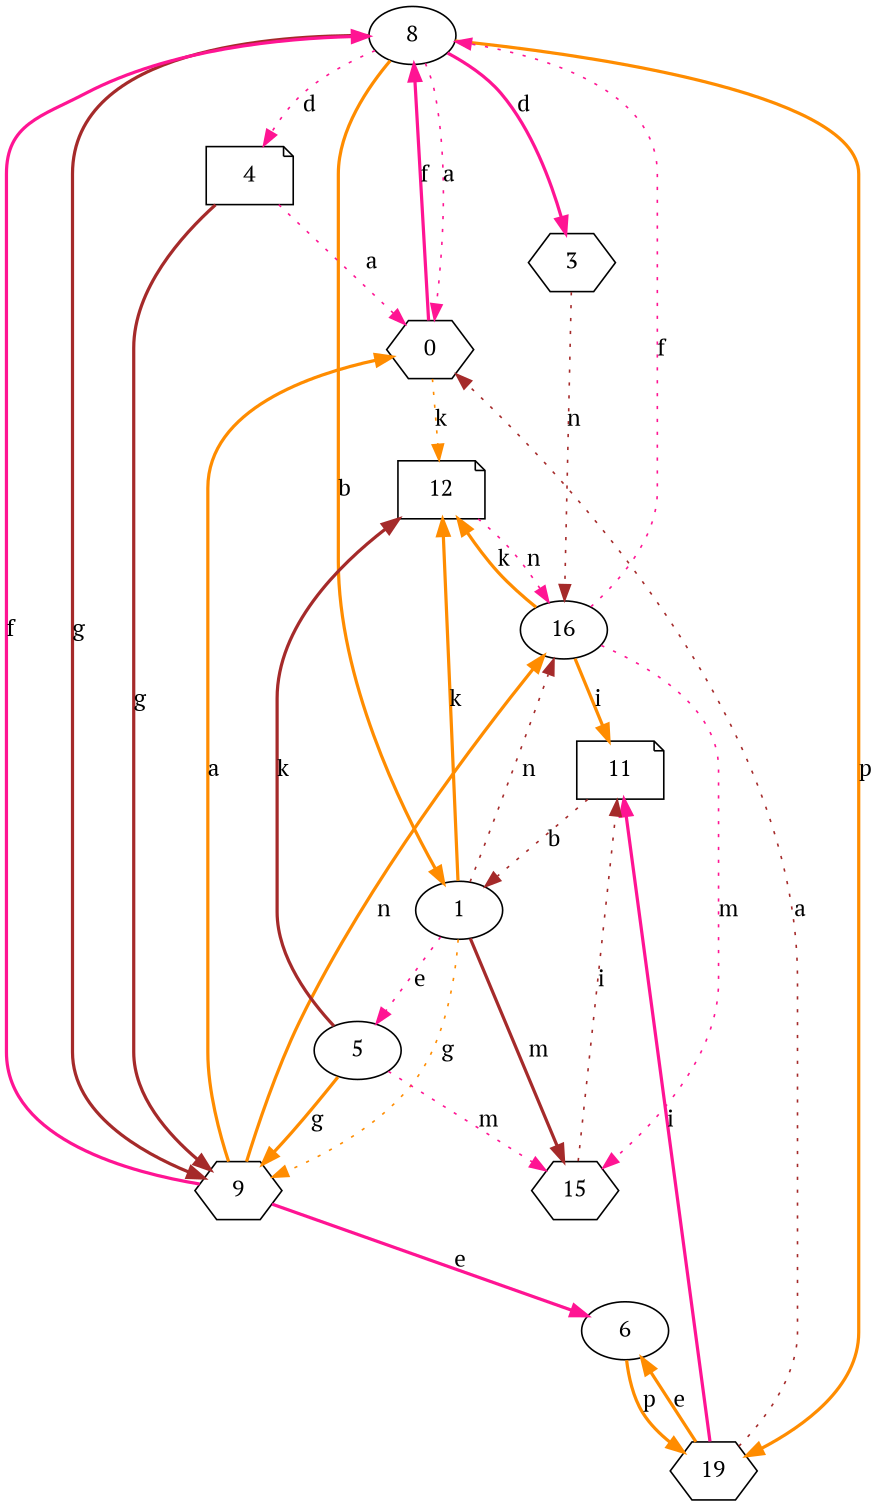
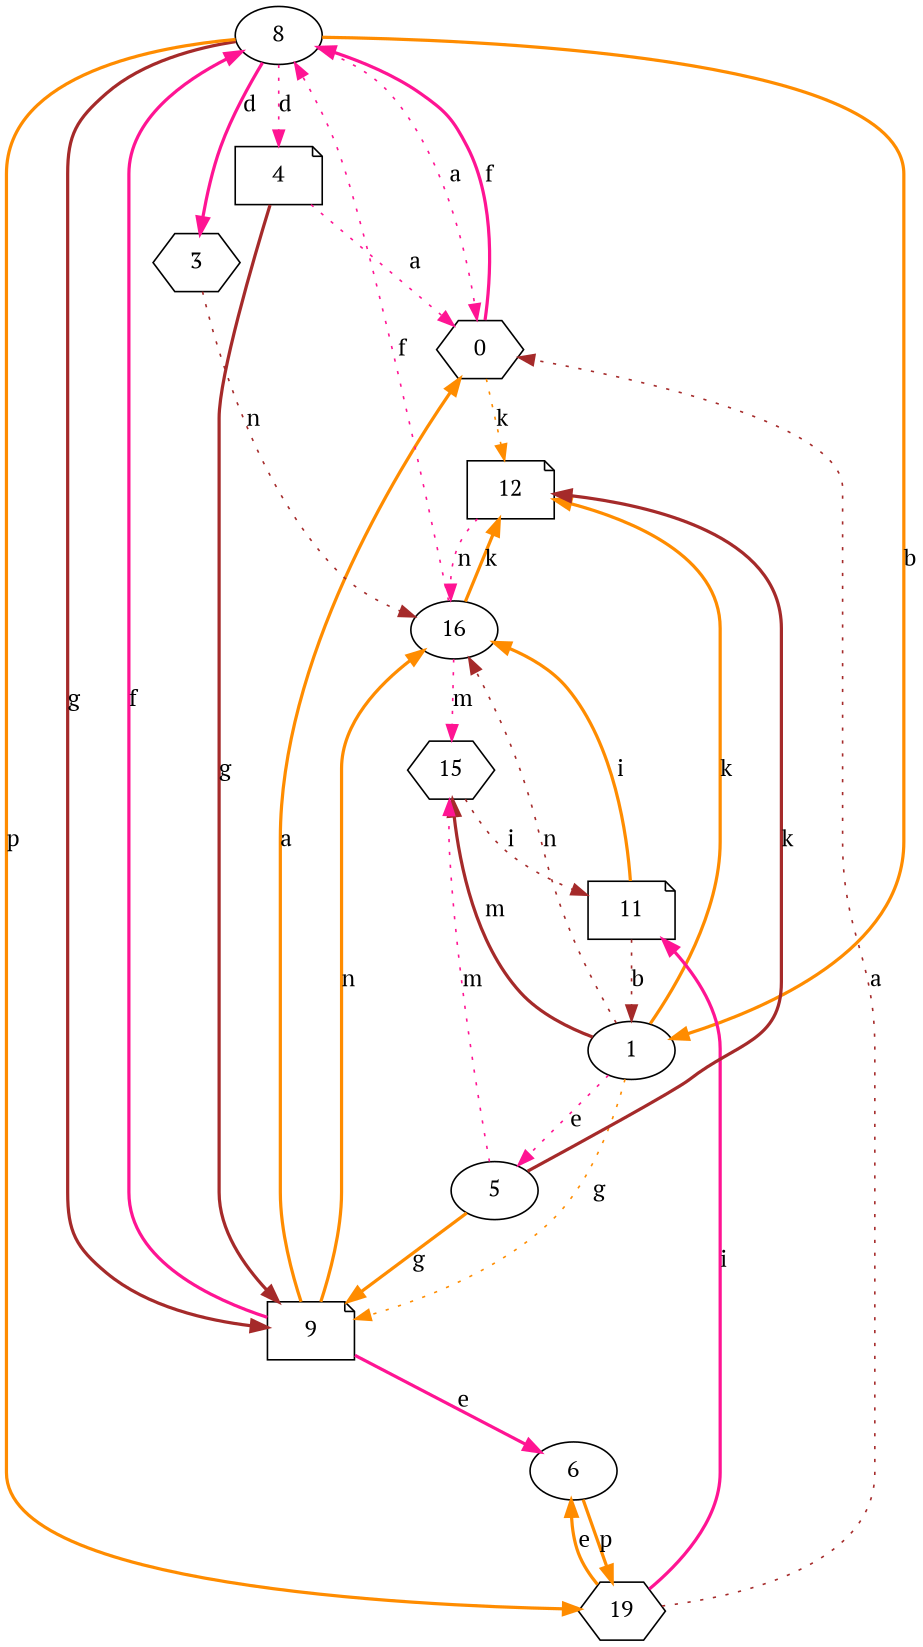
edge "16" -> "11": reversed
node "9": shape hexagon -> note
